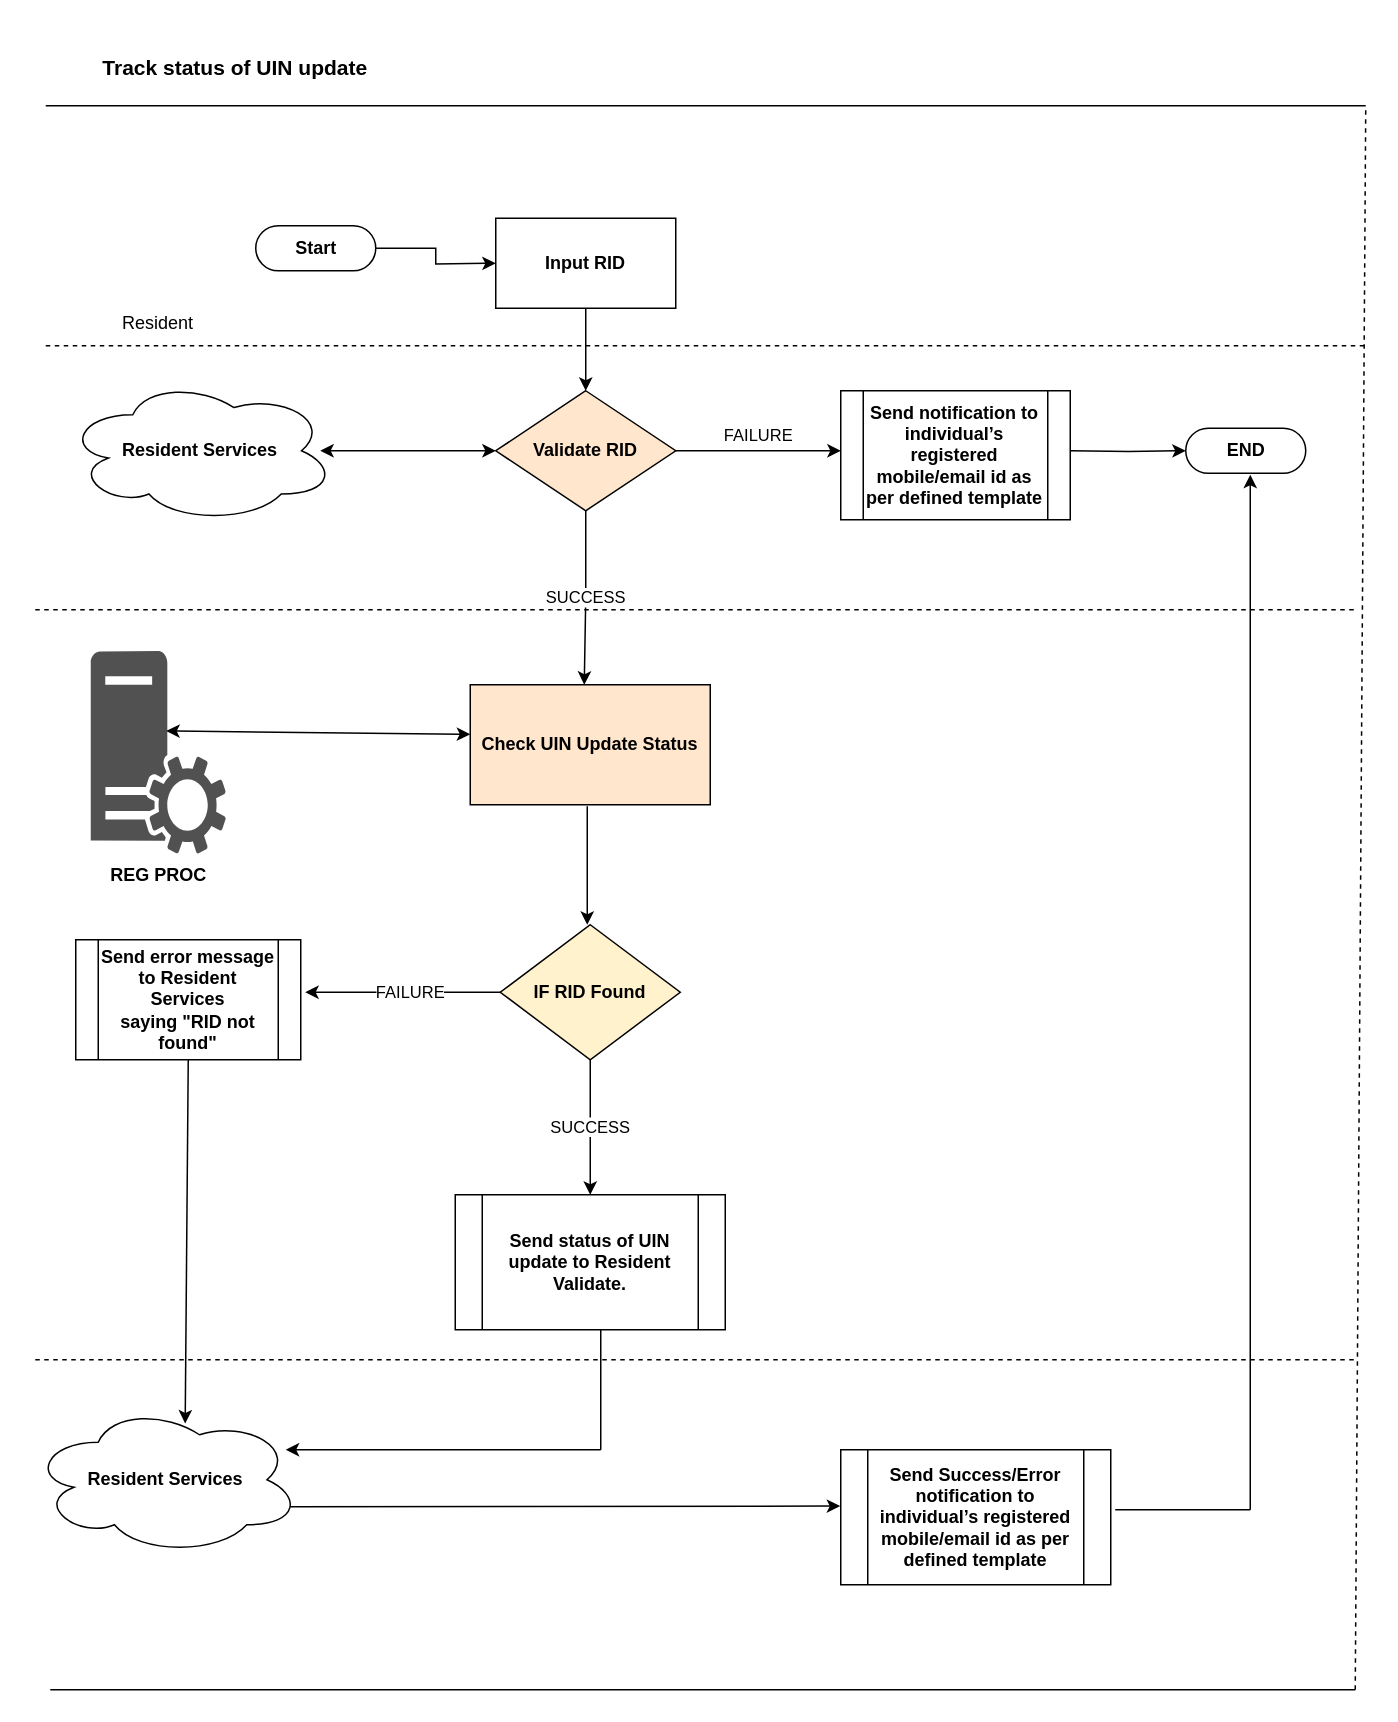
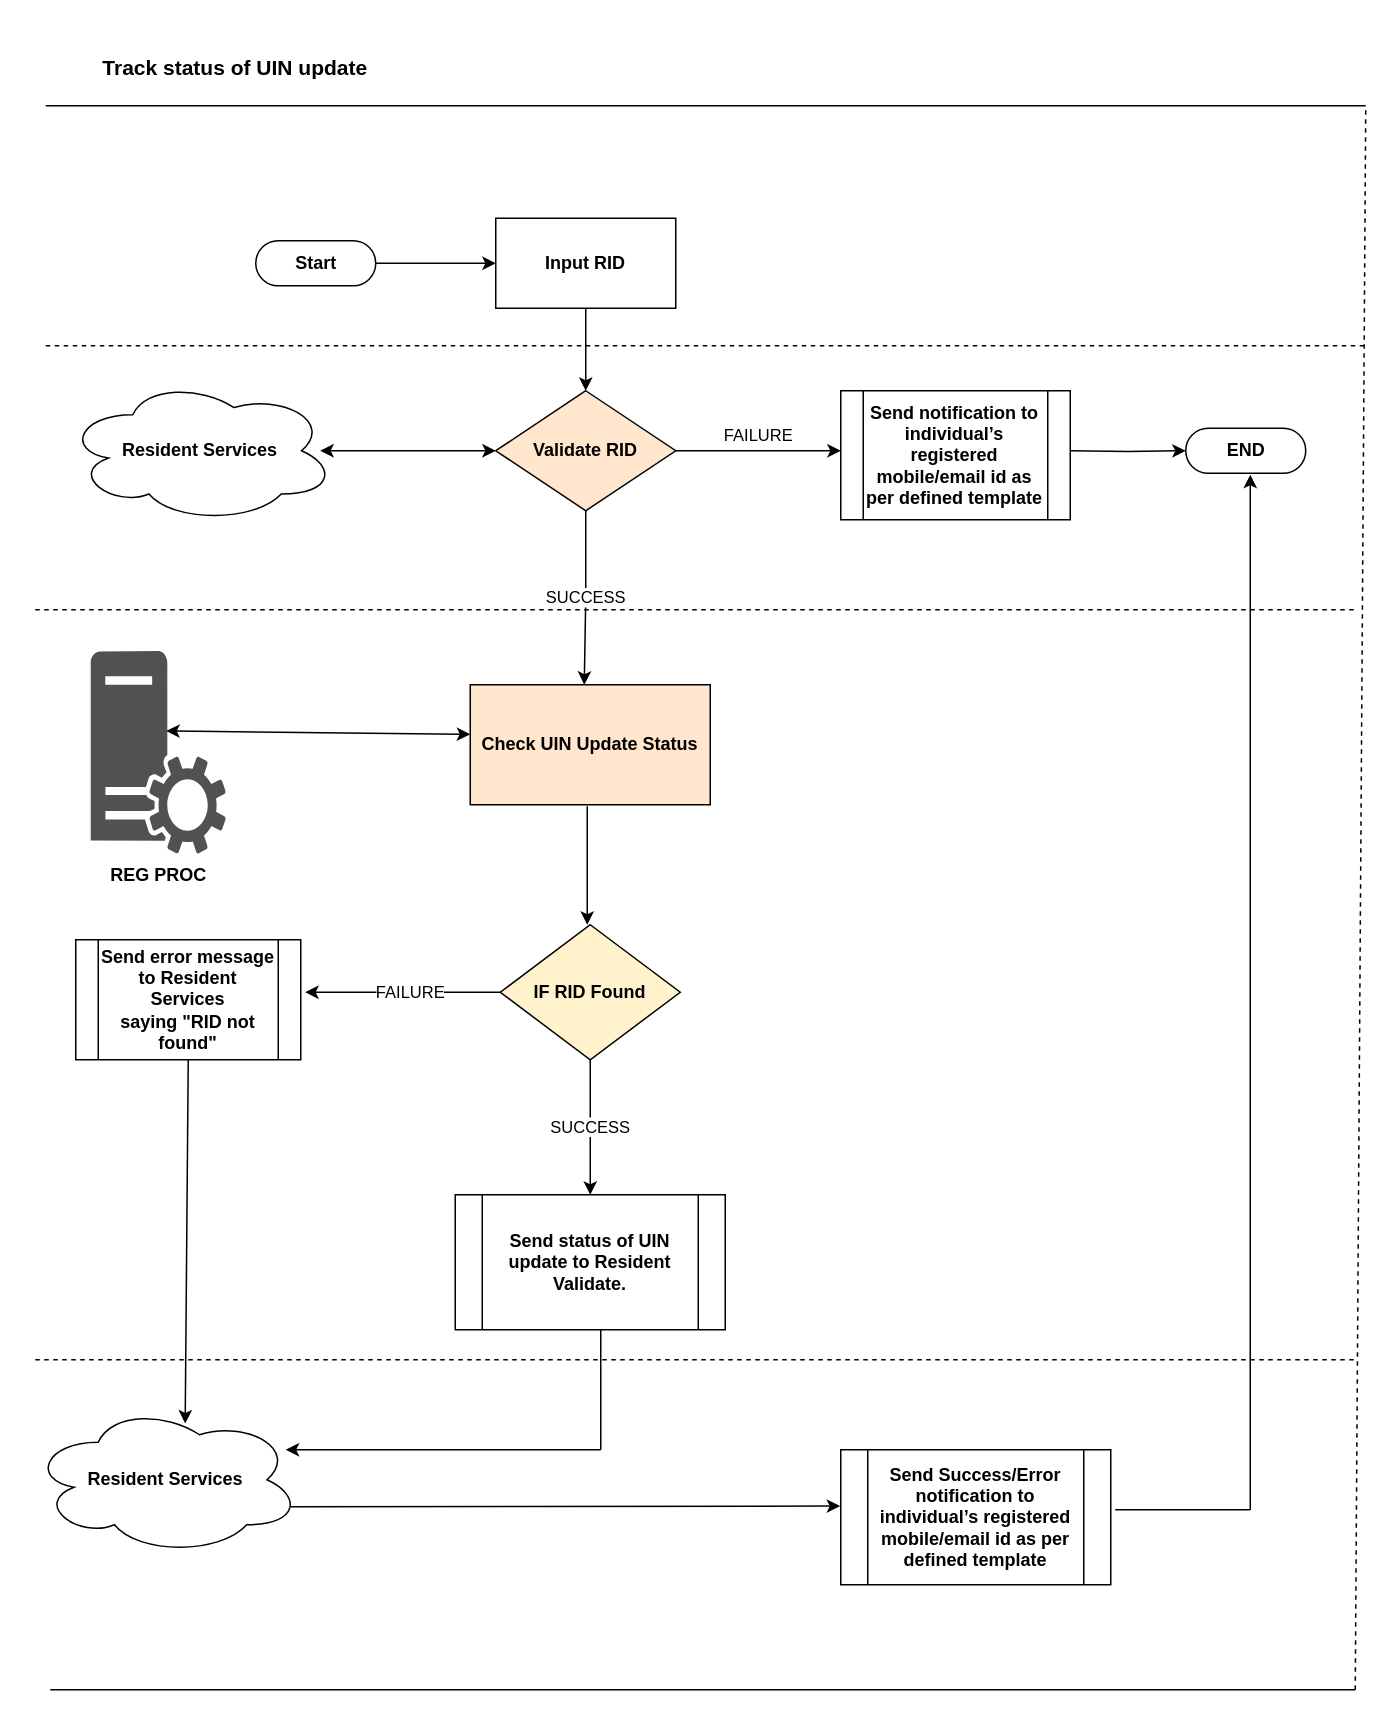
node "Start": moved (316, 248) -> (316, 263)
node "Resident": removed
